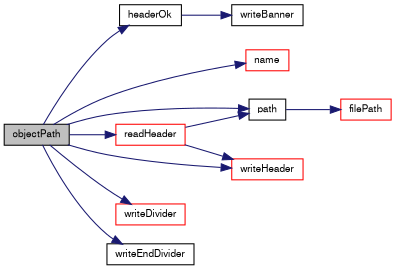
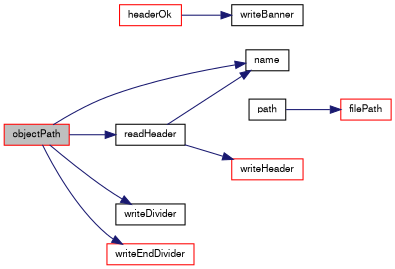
node "headerOk": color black -> red
node "name": color red -> black
edge "objectPath" -> "headerOk": removed
edge "objectPath" -> "path": removed
edge "readHeader" -> "path": now "readHeader" -> "name"
node "objectPath": color black -> red
node "readHeader": color red -> black
edge "objectPath" -> "writeHeader": removed
node "writeDivider": color red -> black
node "writeEndDivider": color black -> red
